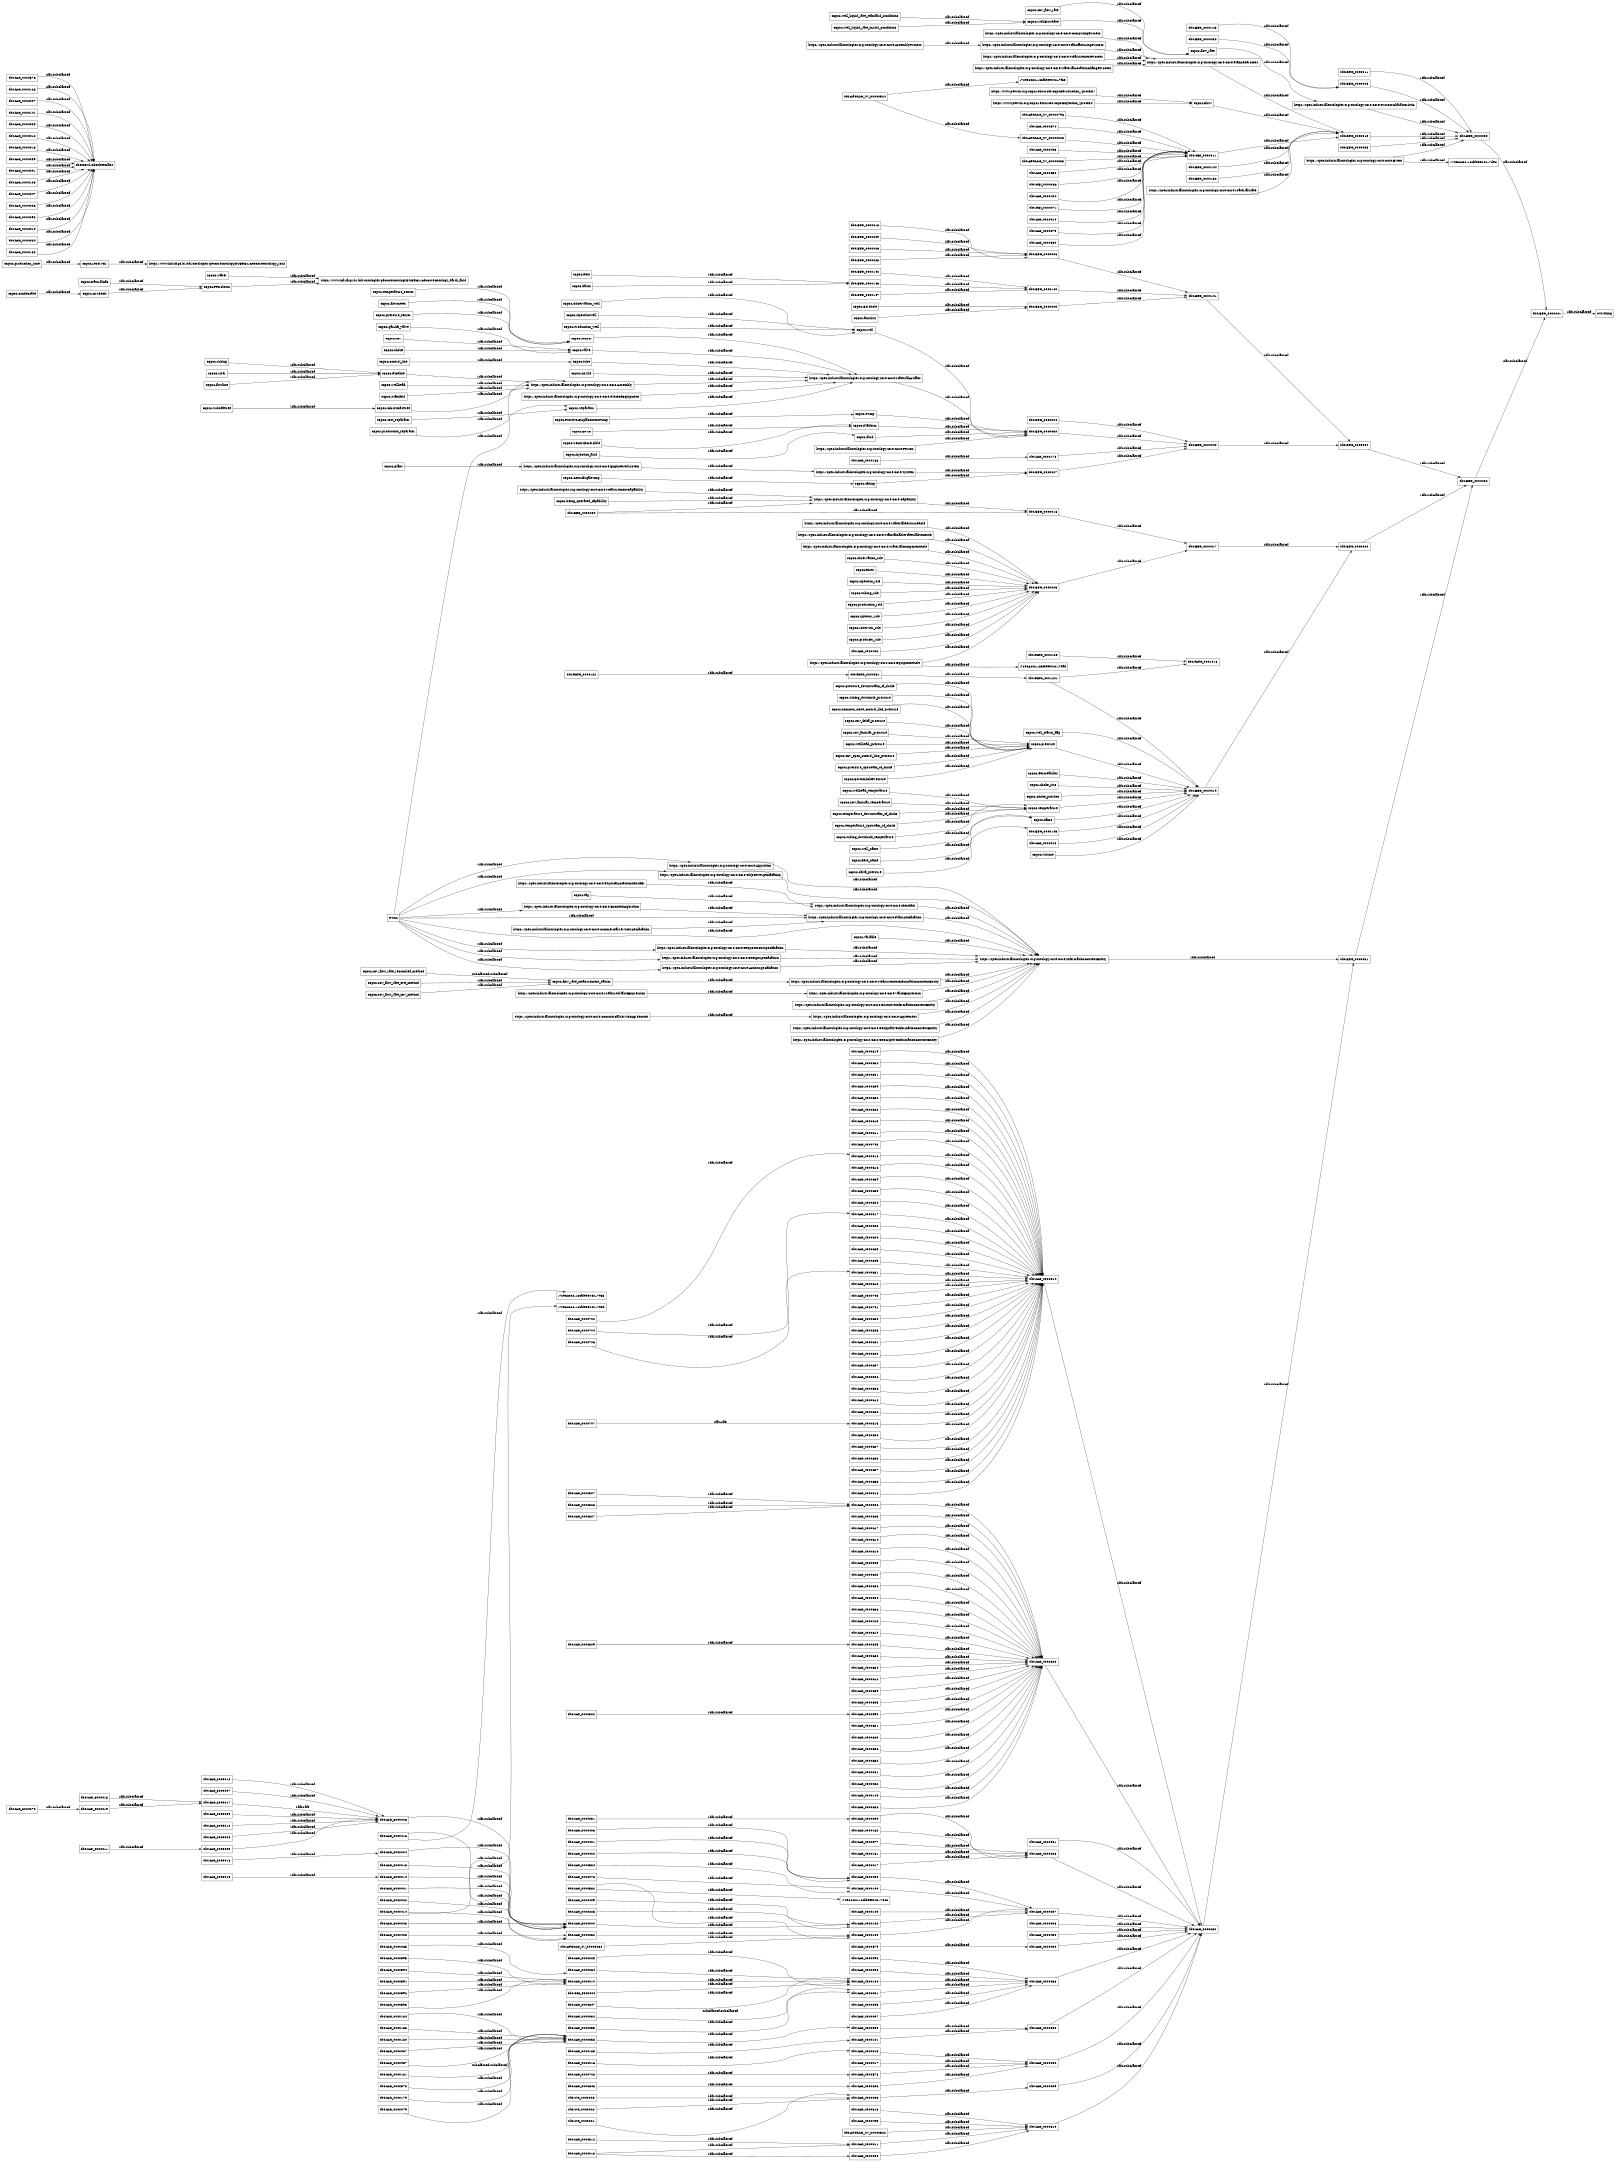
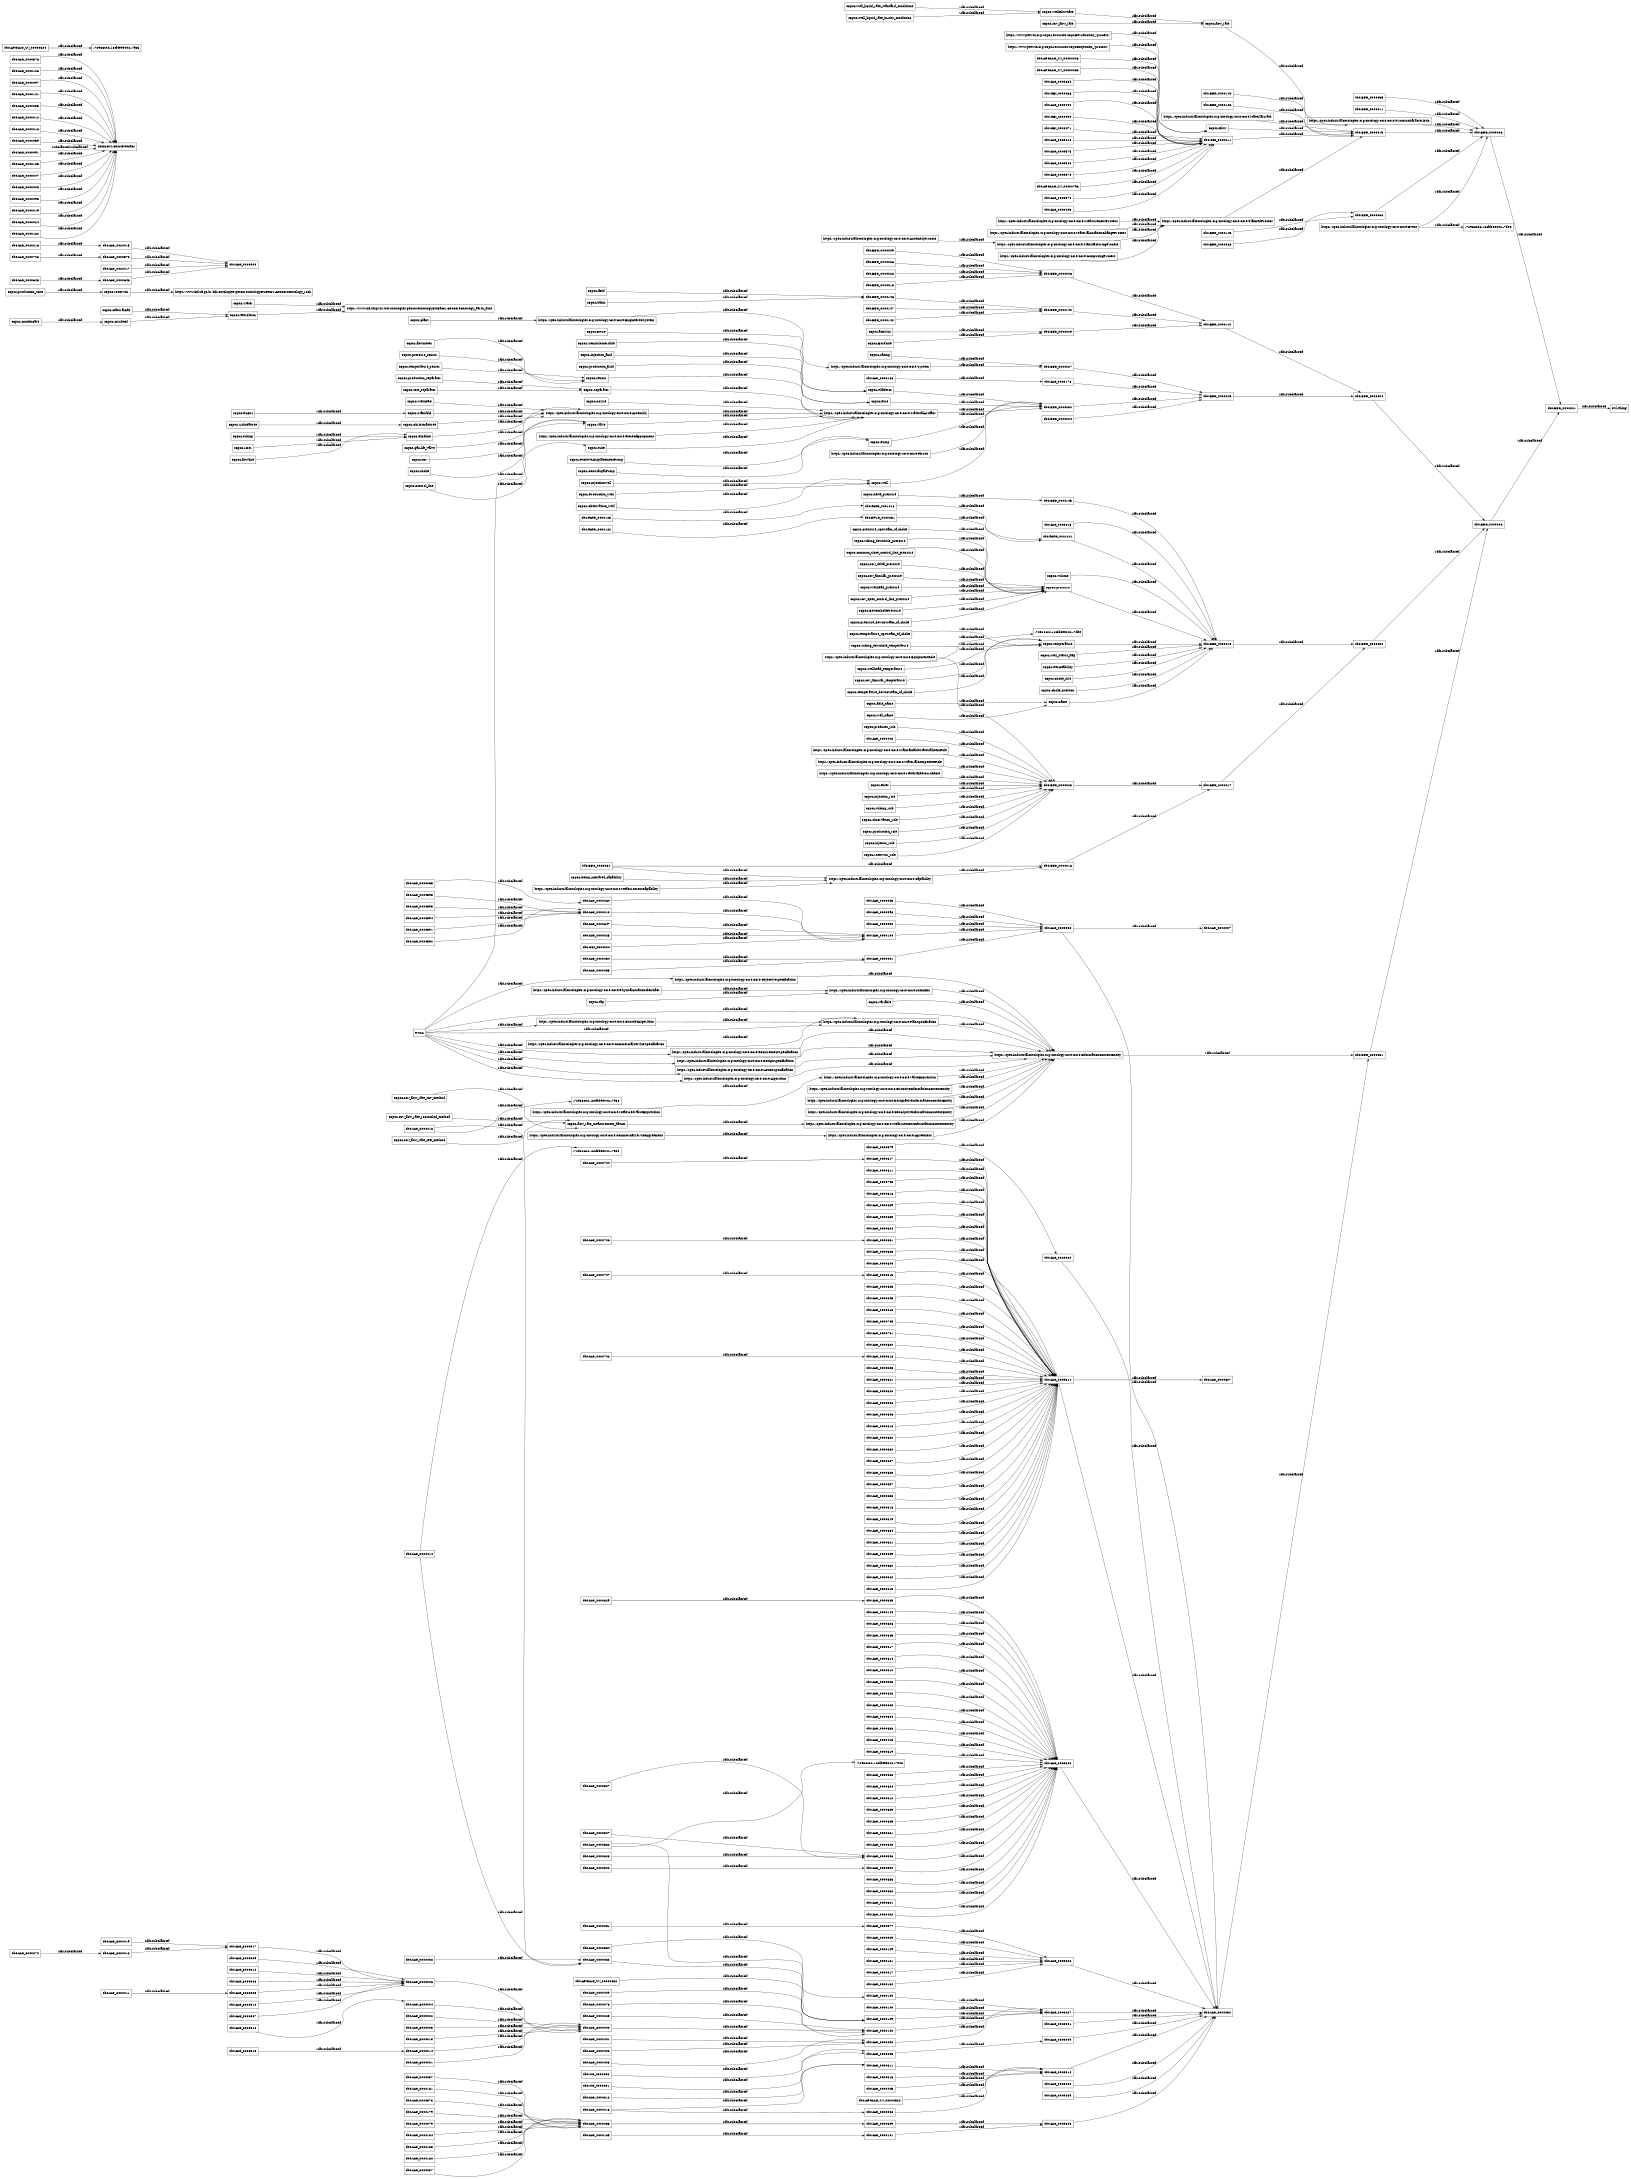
node "obo:OBI_0200000": added
edge "obo:APOLLO_SV_00000524" -> "obo:APOLLO_SV_00000008": removed, label "rdfs:subClassOf"
edge "obo:IAO_0000091" -> "oboInOwl:ObsoleteClass": label "rdfs:subClassOf" -> "subClassOf:subClassOf"
node "obo:IAO_0000572": added
node "o3po2:production_fluid": added
node "o3po2:PLEM": added
edge "o3po2:CentrifugalPump" -> "o3po2:casing": now "o3po2:CentrifugalPump" -> "o3po2:Pump"
edge "obo:PATO_0001241" -> "obo:PATO_0001018": reversed
node "obo:PATO_0000051": label "obo:PATO_0000051" -> "obo:FPSO_0000051"
edge "o3po2:ICV_flow_rate_reconciled_method" -> "o3po2:flow_rate_measurement_datum": label "subClassOf:subClassOf" -> "rdfs:subClassOf"
edge "obo:IAO_0000607" -> "obo:IAO_0000314": reversed
edge "obo:IAO_0000707" -> "obo:IAO_0000315": label "rdfs:rdfs" -> "rdfs:subClassOf"
edge "obo:IAO_8000017" -> "obo:IAO_8000006": label "rdfs:rdfs" -> "rdfs:subClassOf"
edge "obo:IAO_8000070" -> "obo:IAO_8000019": now "obo:IAO_8000070" -> "obo:IAO_8000018"
edge "obo:IAO_0000031" -> "obo:IAO_0000029": now "obo:IAO_0000031" -> "obo:IAO_0000577"
edge "obo:IAO_0000078" -> "obo:IAO_0000100": now "obo:IAO_0000078" -> "obo:IAO_0000102"
node "obo:IAO_0000129": added
edge "obo:IAO_0000007" -> "obo:IAO_0000033": reversed
edge "obo:IAO_0000034" -> "obo:IAO_0000001": label "subClassOf:subClassOf" -> "rdfs:subClassOf"
edge "obo:IAO_0020000" -> "obo:IAO_0000030": removed, label "rdfs:subClassOf"
edge "obo:IAO_0000181" -> "obo:IAO_0000038": label "subClassOf:subClassOf" -> "rdfs:subClassOf"
node "obo:UO_0000002": removed
